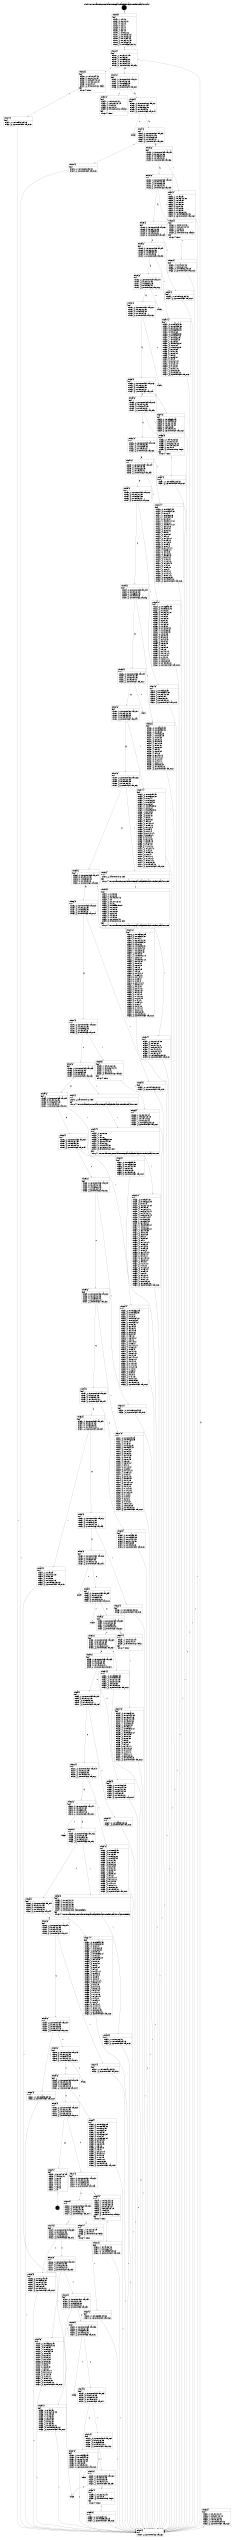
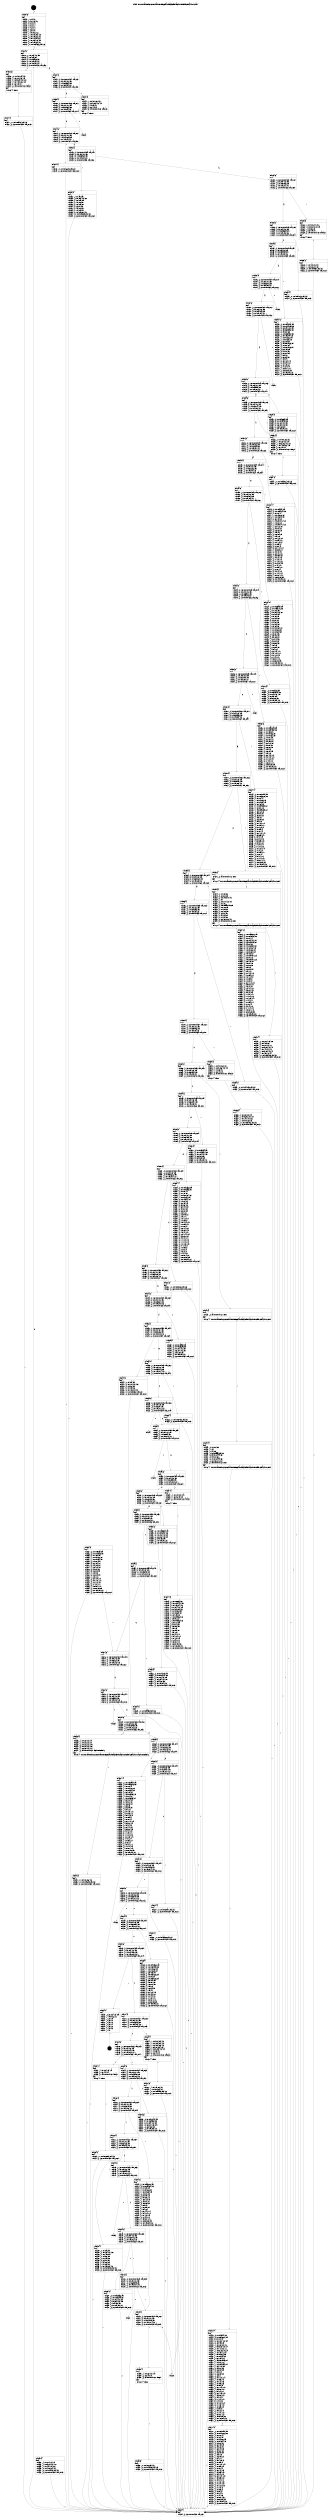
edge "0x402efe [28]" -> "0x403727 [137]": now "0x4034c5 [179]" -> "0x403727 [137]"
edge "0x403016 [28]" -> "0x403251 [86]": reversed
edge "0x4030f6 [28]" -> "0x403d69 [21]": label " 38" -> " 1"
